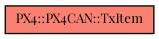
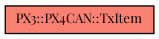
node "PX4::PX4CAN::TxItem": label "PX4::PX4CAN::TxItem" -> "PX3::PX4CAN::TxItem"
